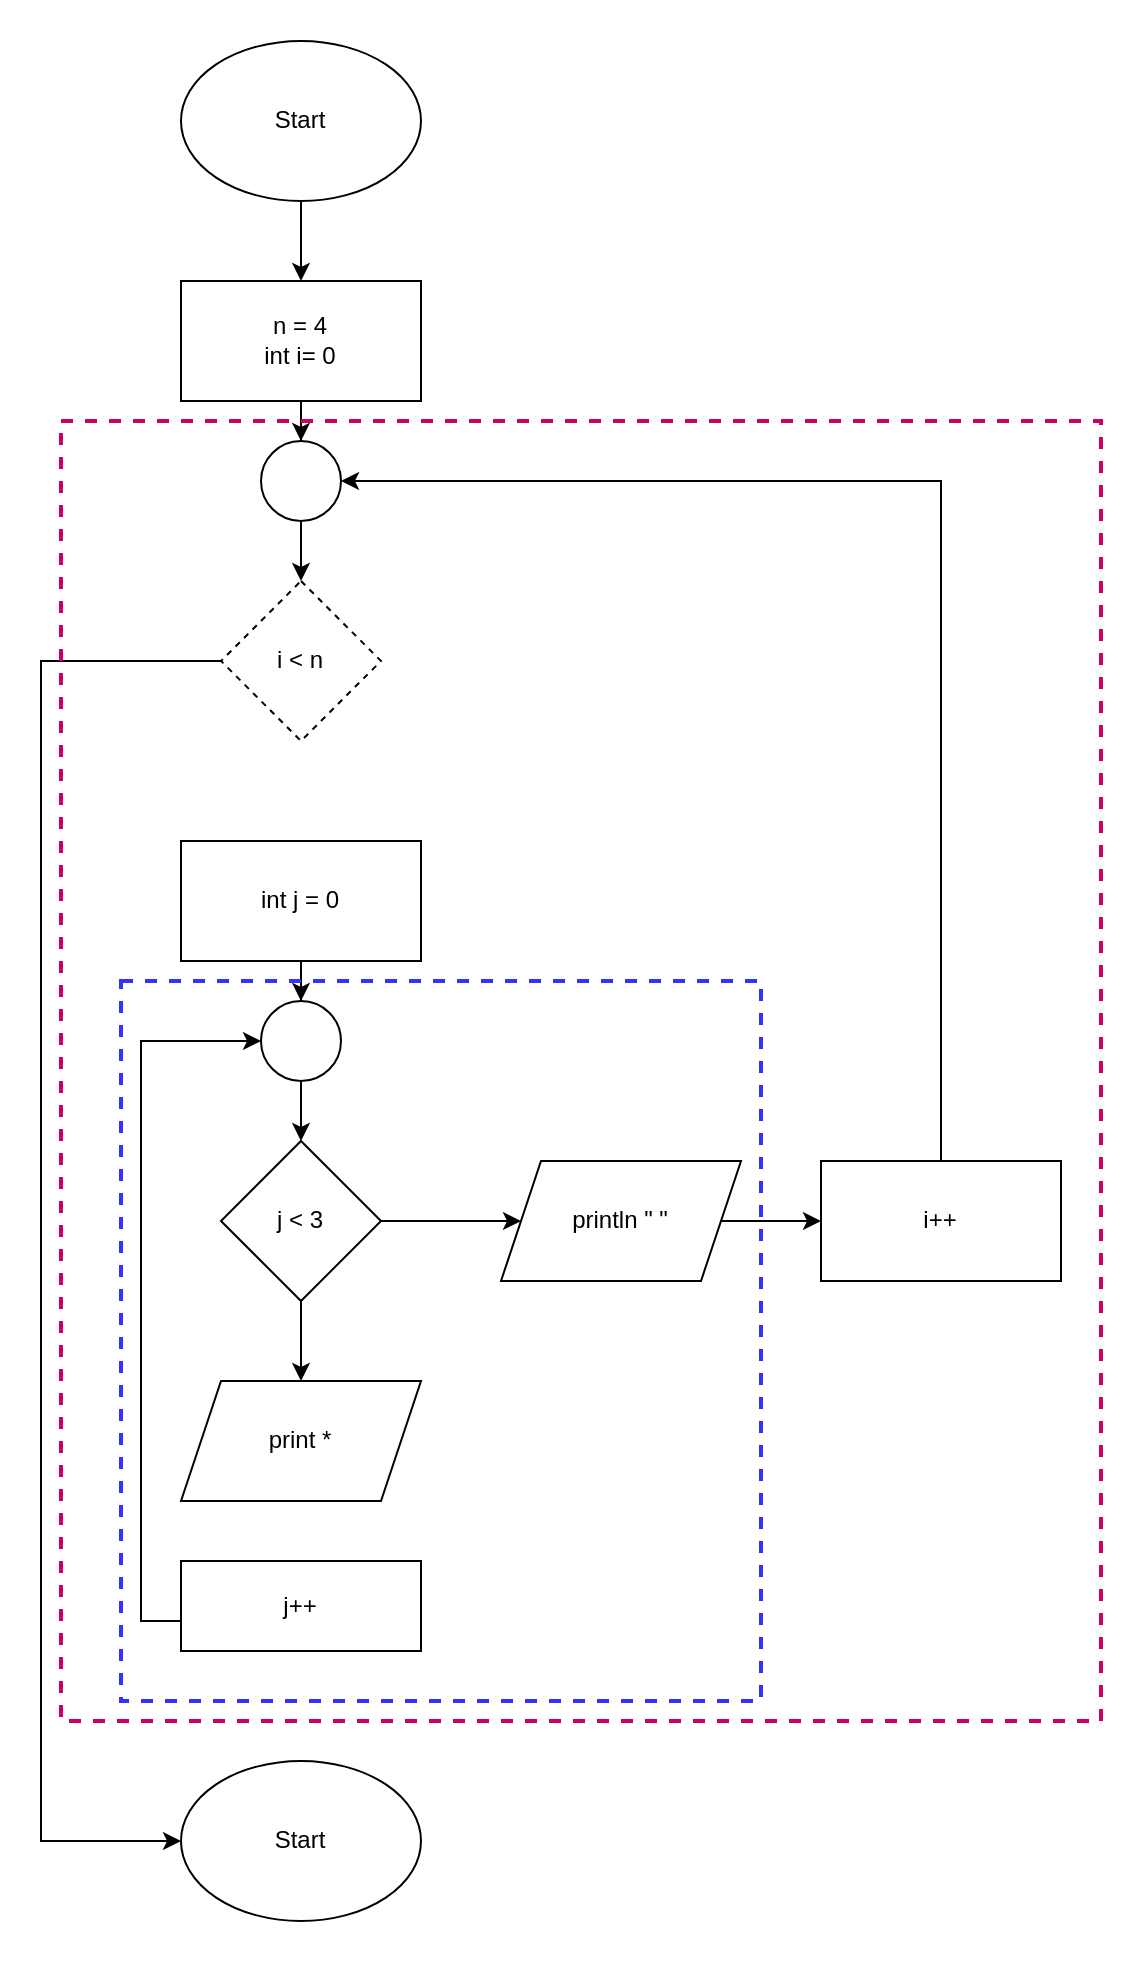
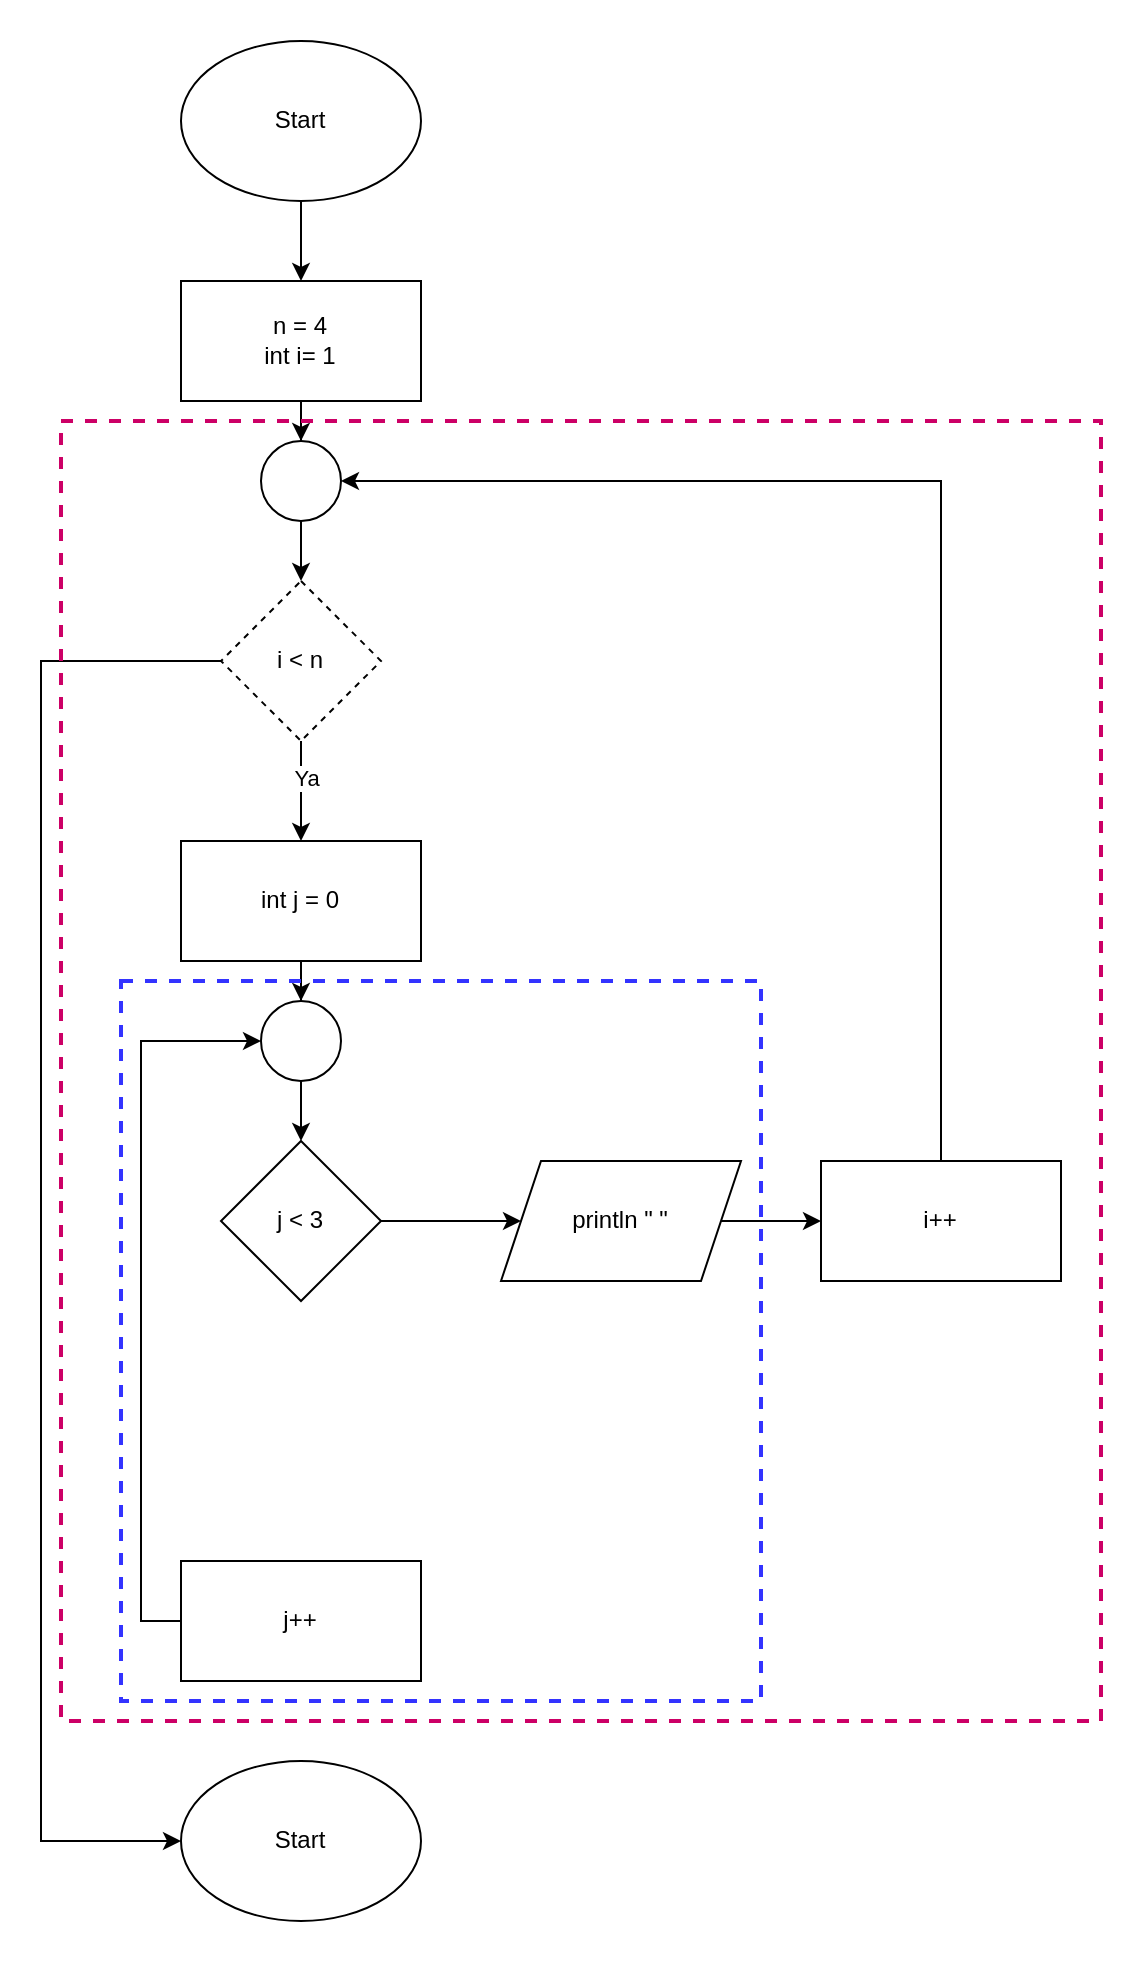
node "n = 4 int i= 0": label "n = 4 int i= 0" -> "n = 4 int i= 1"
edge "i < n" -> "int j = 0": added, label "Ya"
edge "j < 3" -> "print *": removed
node "print *": removed
node "j++": size 240x90 -> 240x120
